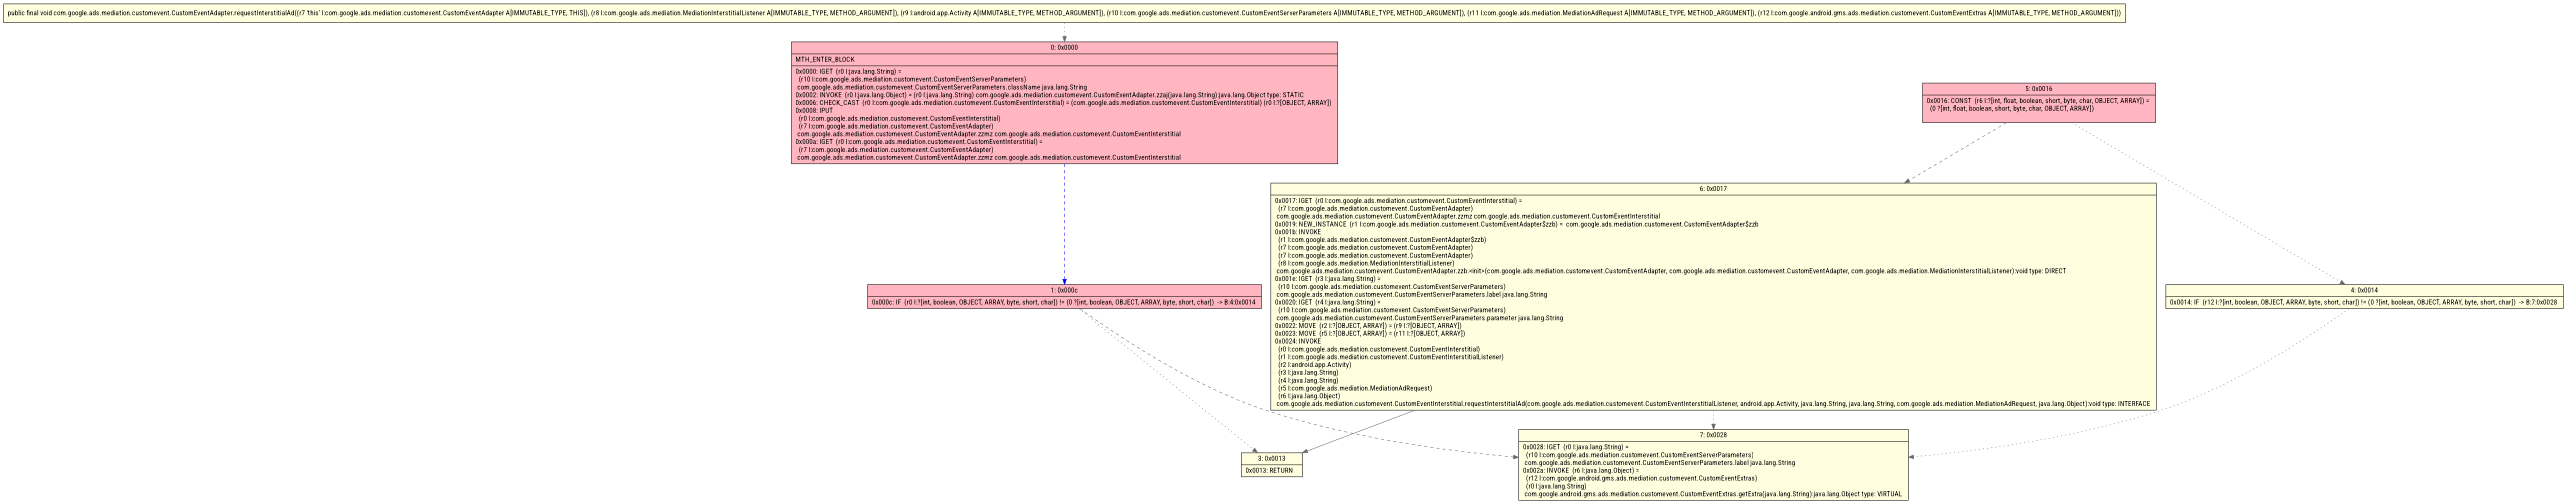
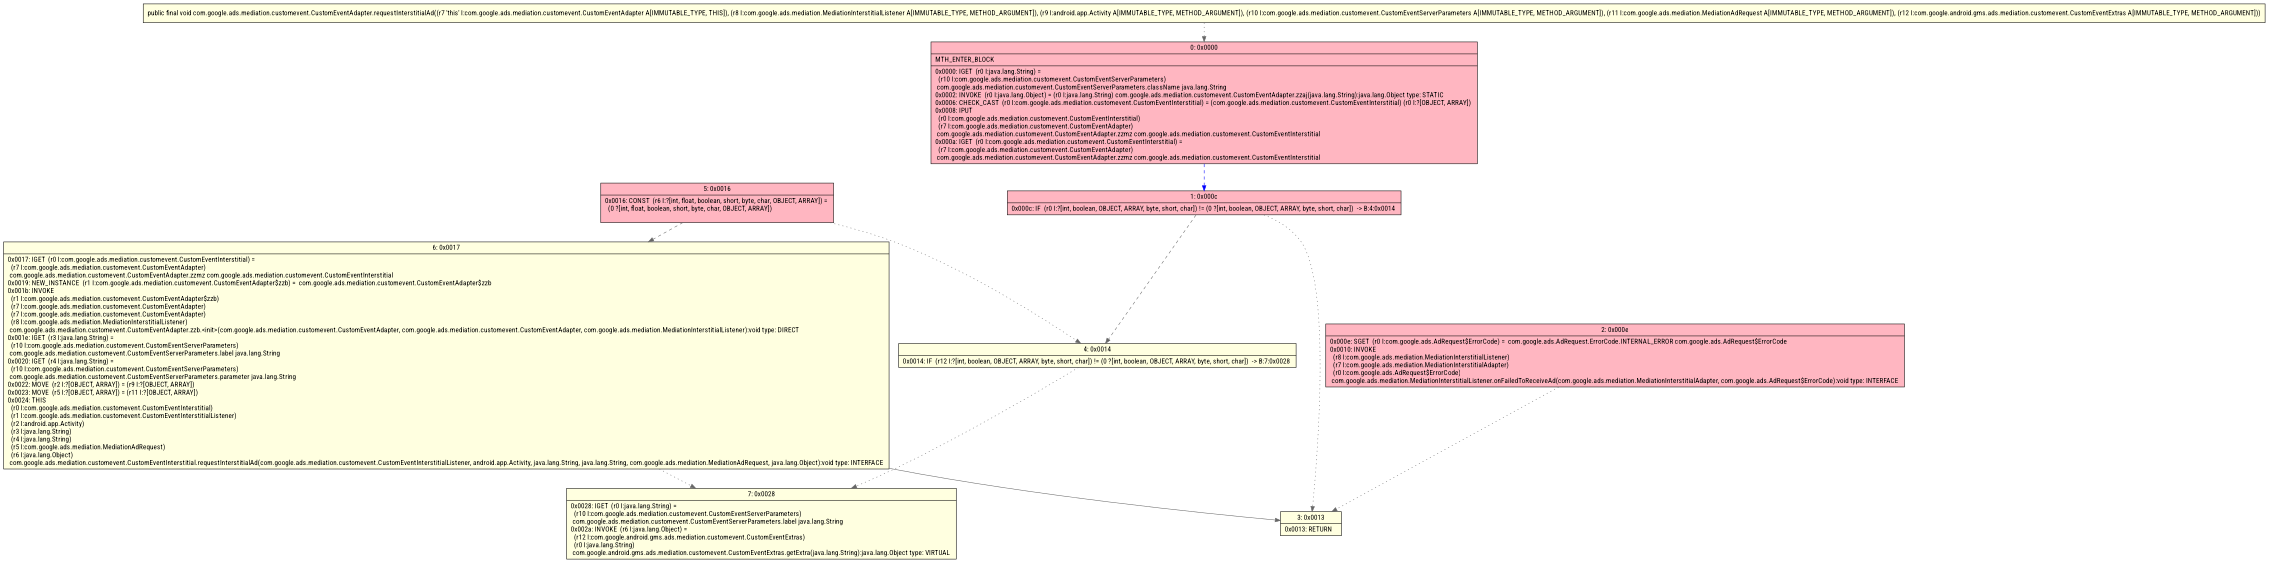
node "6: 0x0017": text "0x0024: INVOKE" -> "0x0024: THIS"
node "2: 0x000e": added
edge "1: 0x000c" -> "7: 0x0028": now "1: 0x000c" -> "4: 0x0014"
